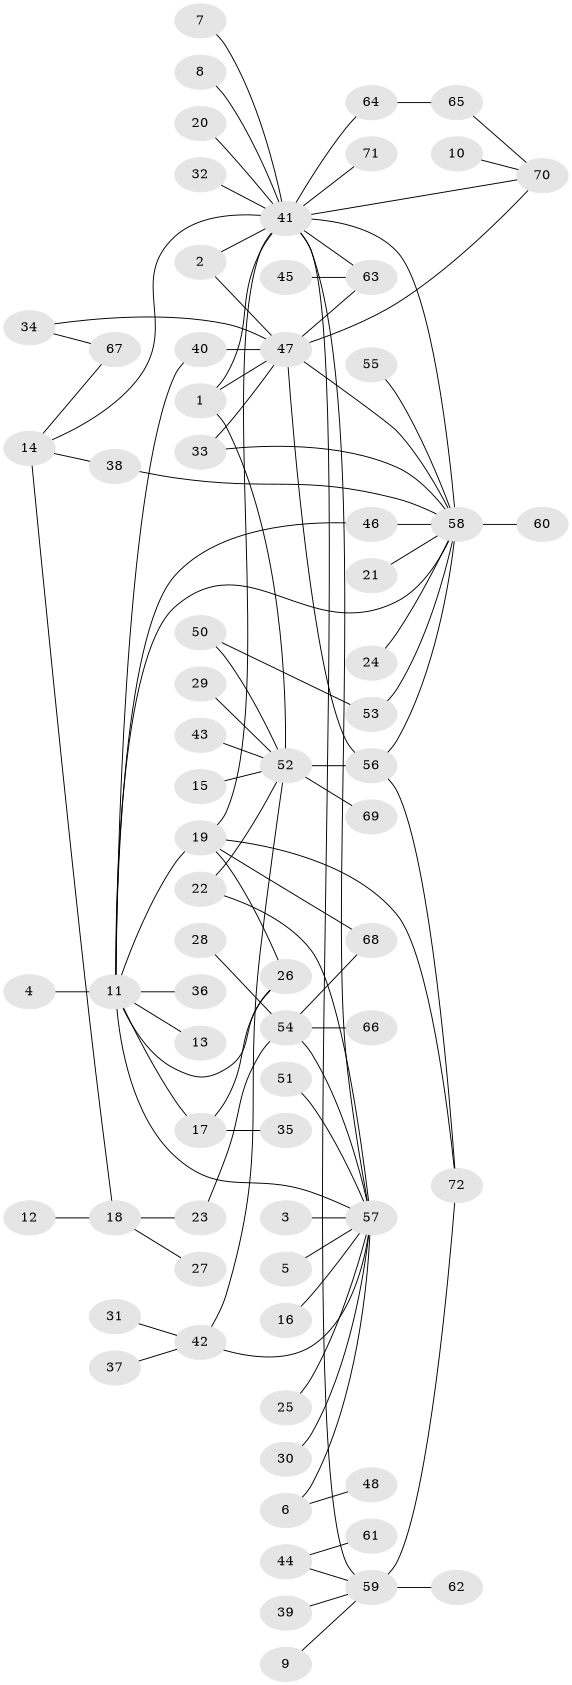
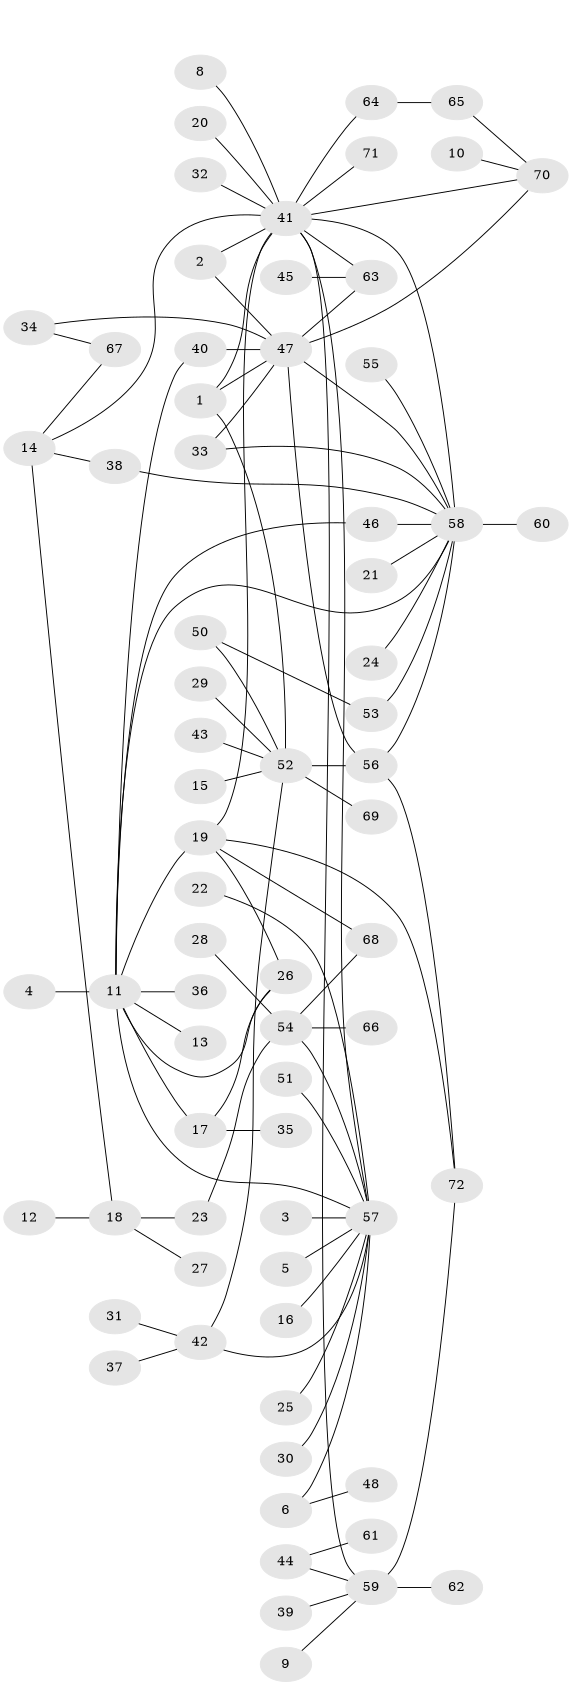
node "7": removed
edge "52" -- "22": removed
